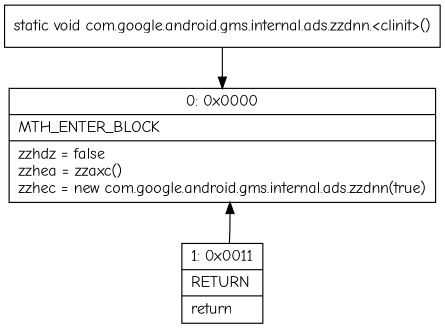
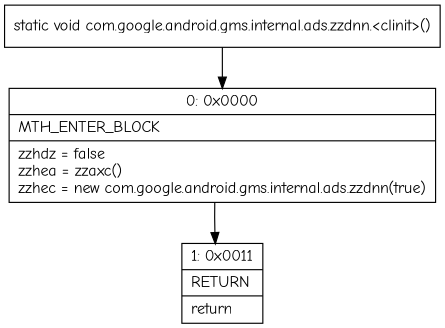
edge "1: 0x0011" -> "0: 0x0000": reversed
